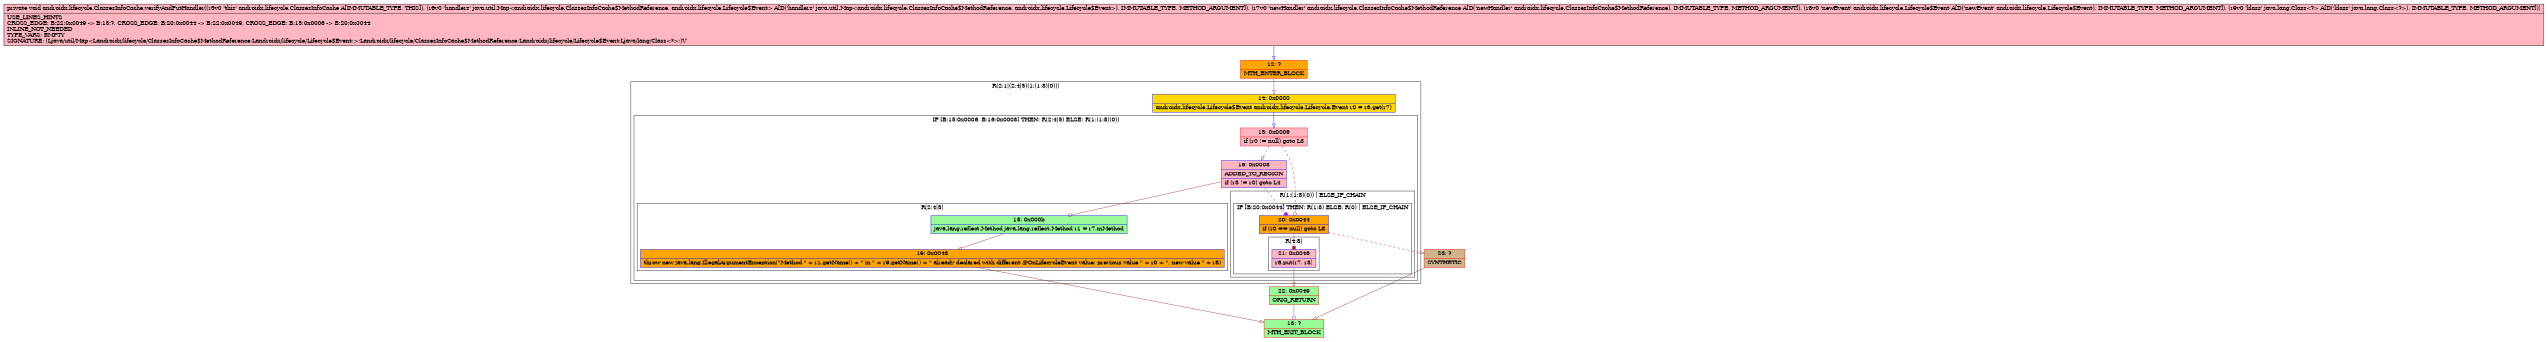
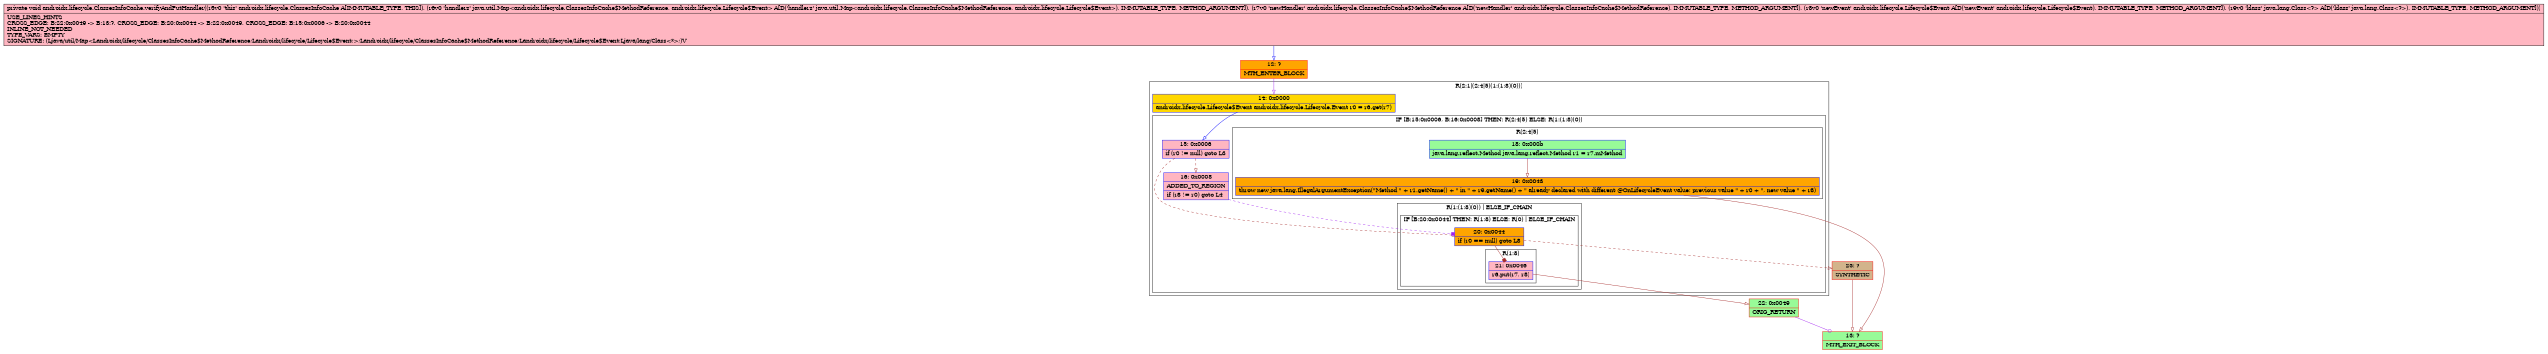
node "15: 0x0006": color red -> blue
edge "16: 0x0008" -> "18: 0x000b": removed
cluster "R(4:8)": label "R(4:8)" -> "R(1:8)"
